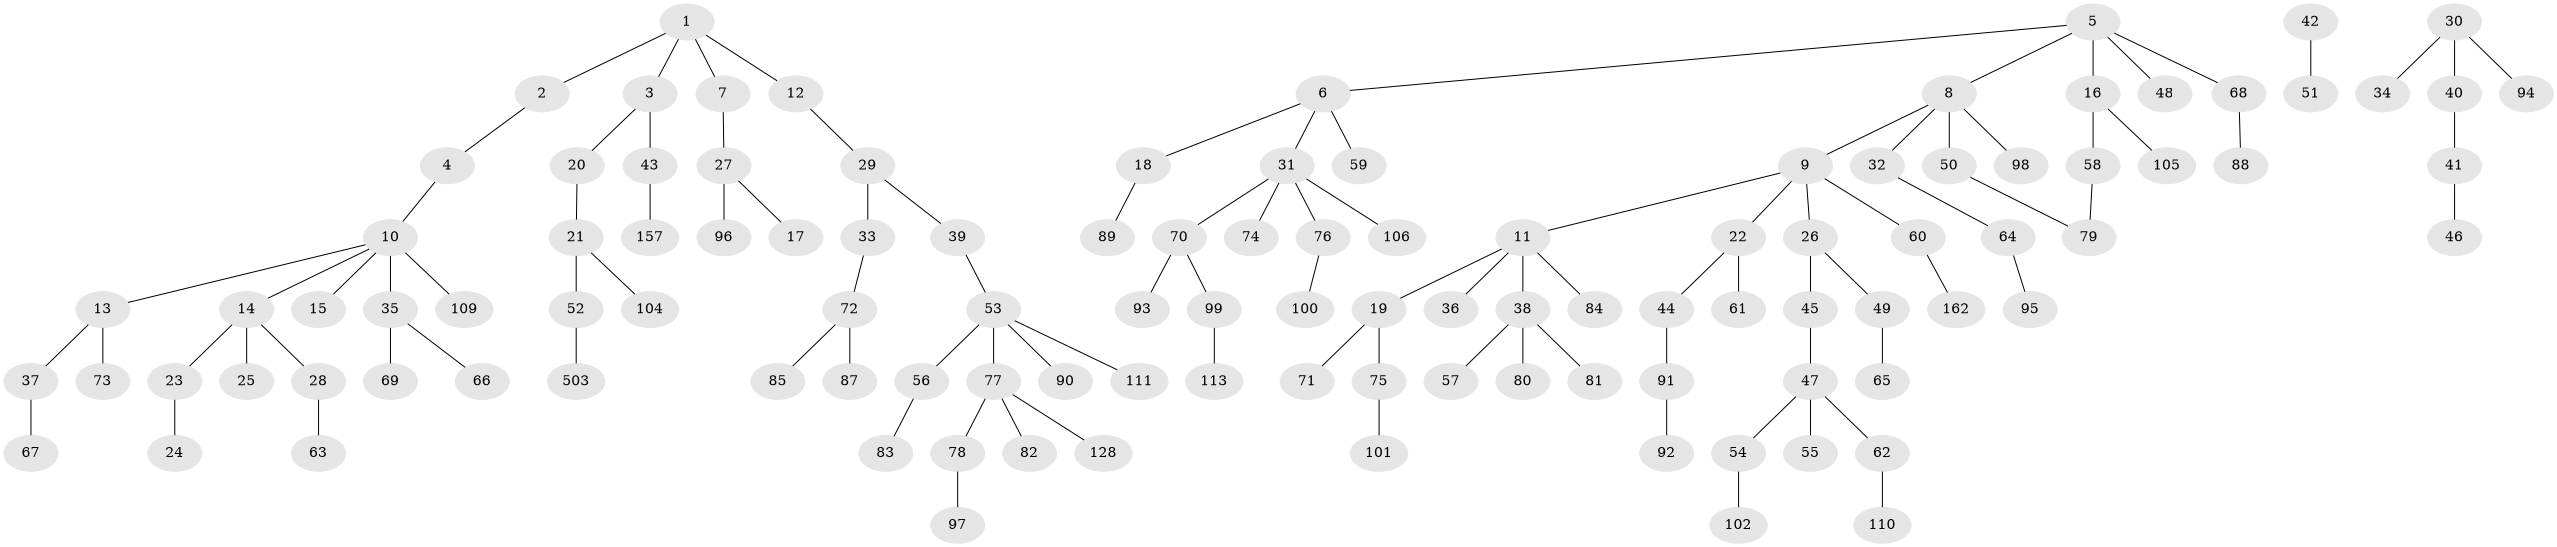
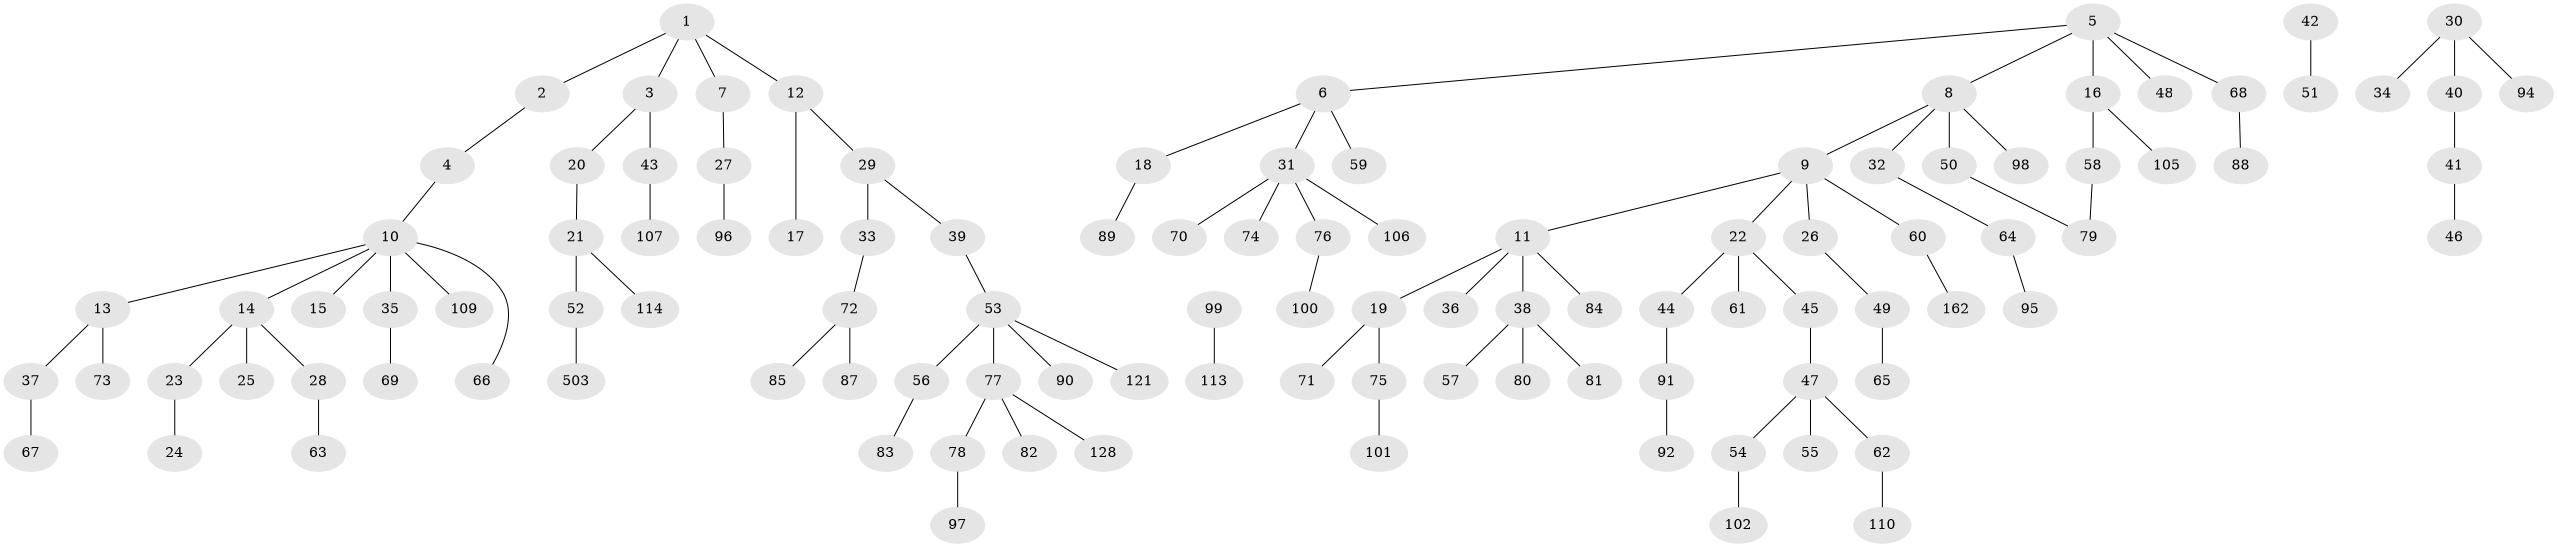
edge "27" -- "17": now "12" -- "17"
node "157": label "157" -> "107"
edge "70" -- "99": removed
edge "26" -- "45": now "22" -- "45"
node "104": label "104" -> "114"
node "93": removed
edge "35" -- "66": now "10" -- "66"
node "111": label "111" -> "121"
